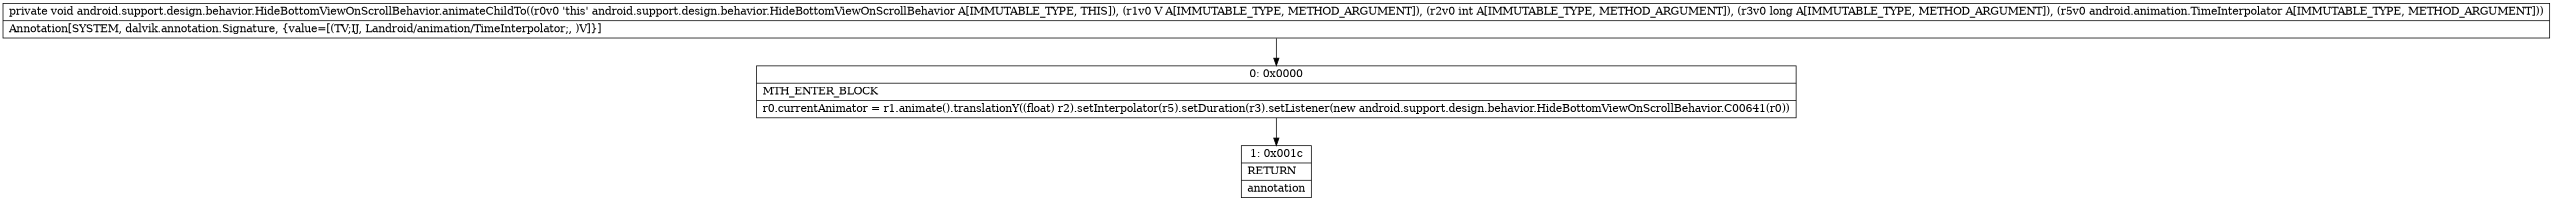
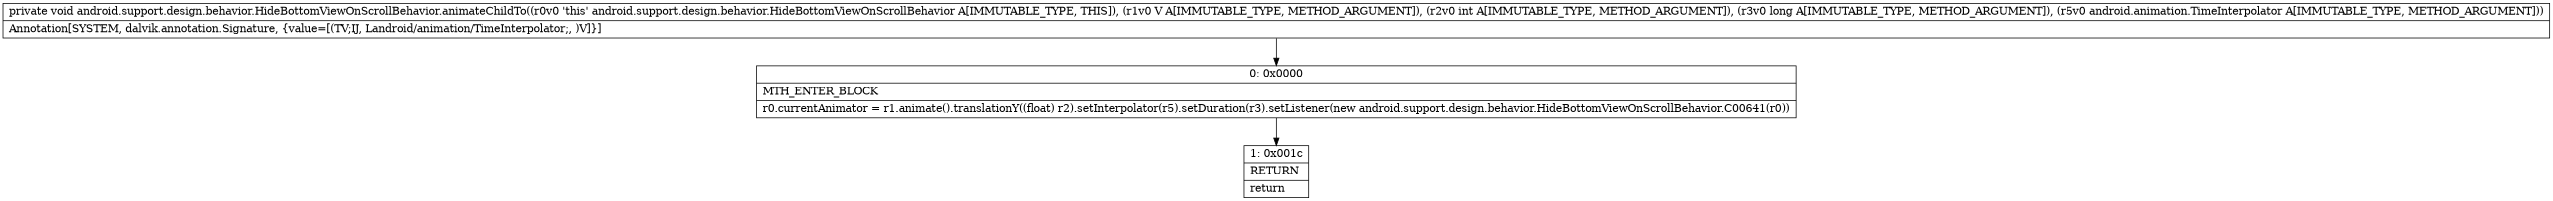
node "1: 0x001c": text "annotation" -> "return"
